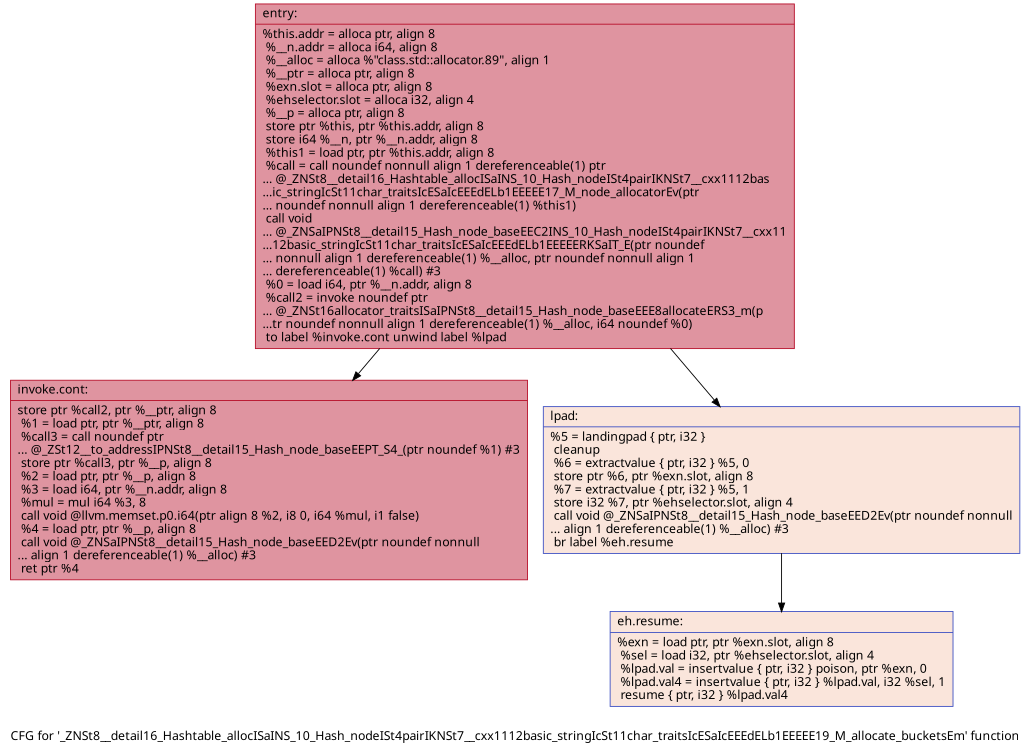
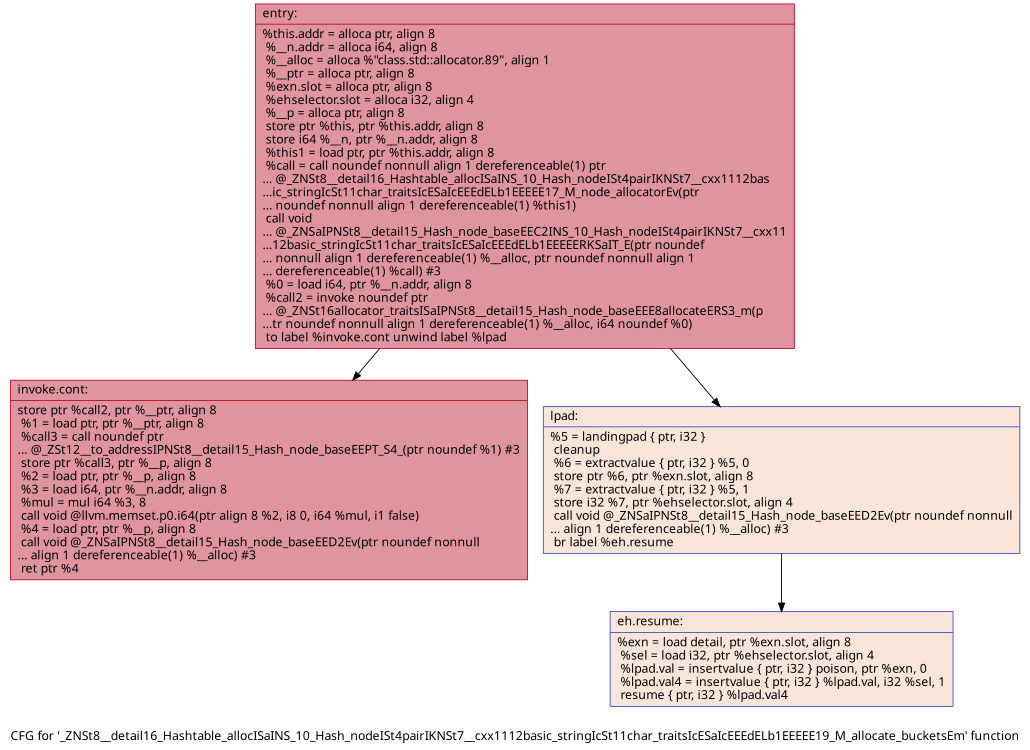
node "eh.resume:": text "%exn = load ptr, ptr %exn.slot, align 8" -> "%exn = load detail, ptr %exn.slot, align 8"
